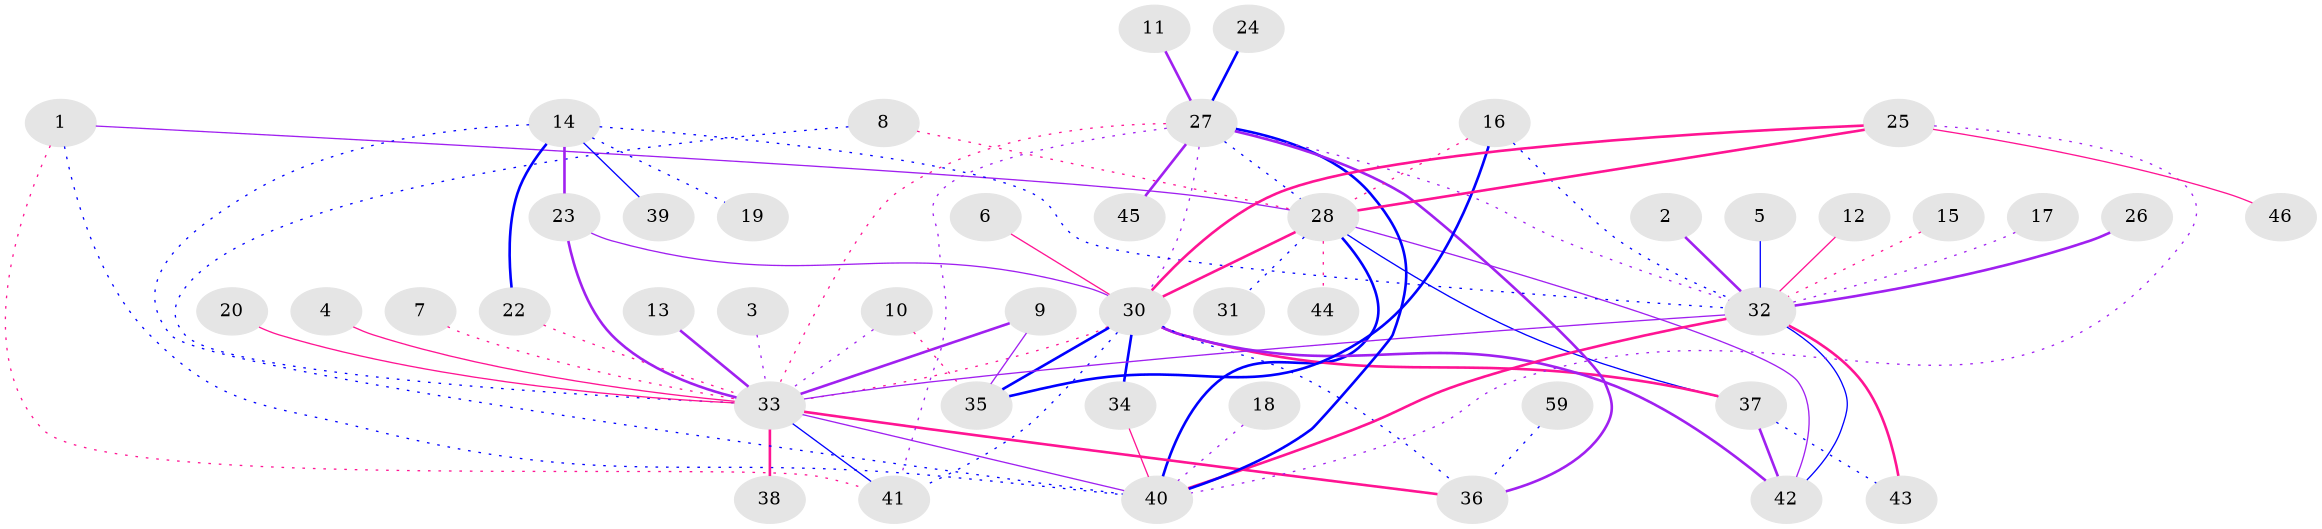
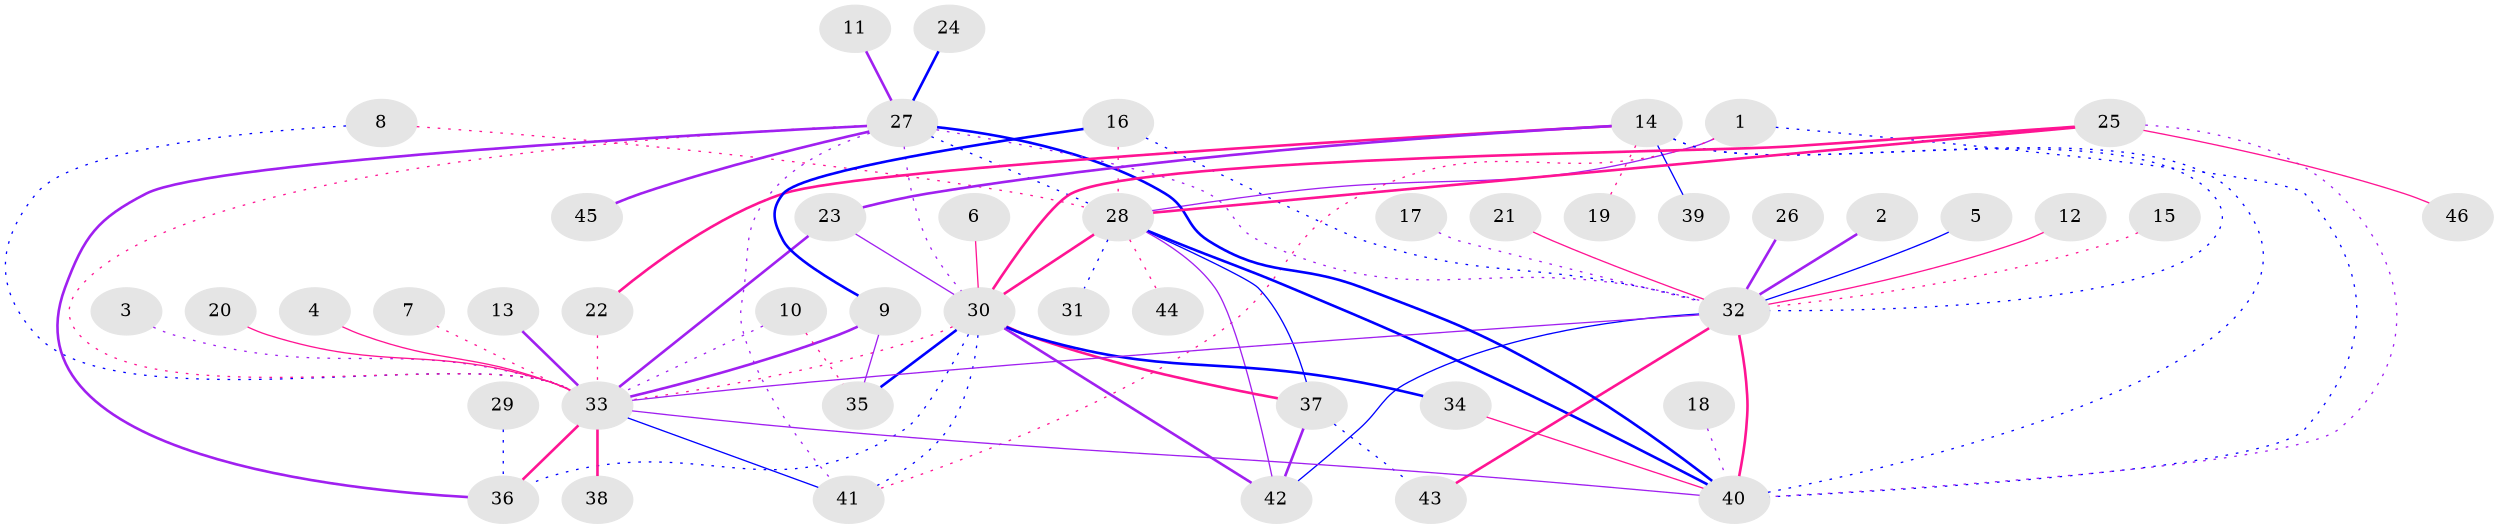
edge "14" -- "19": color blue -> deeppink
edge "14" -- "22": color blue -> deeppink
node "21": added
edge "16" -- "35": now "16" -- "9"
node "59": label "59" -> "29"
